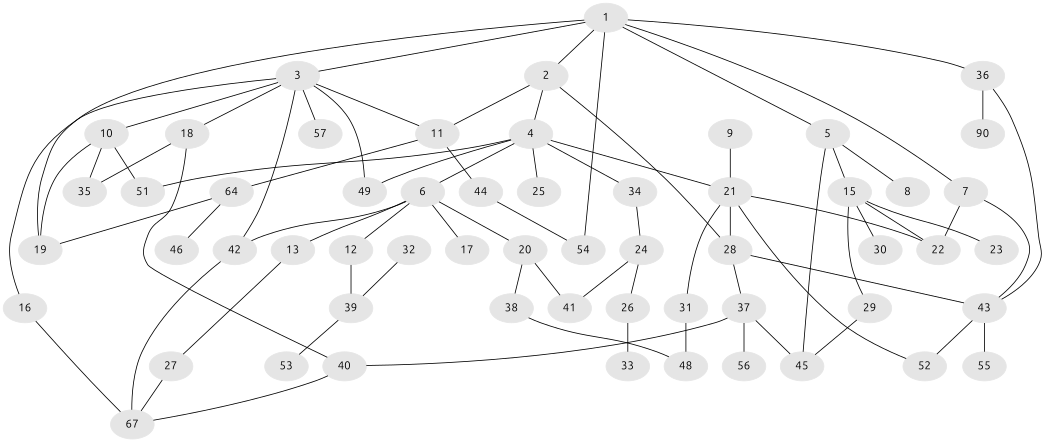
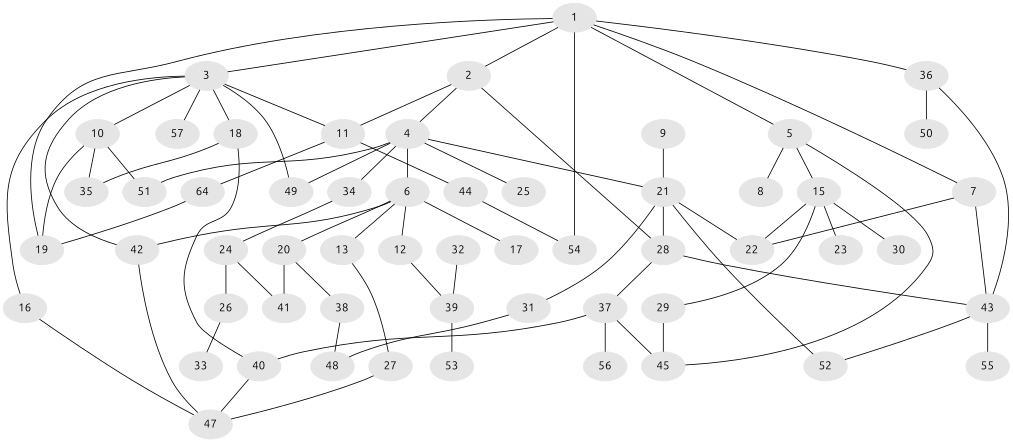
node "90": label "90" -> "50"
node "46": removed
node "67": label "67" -> "47"
